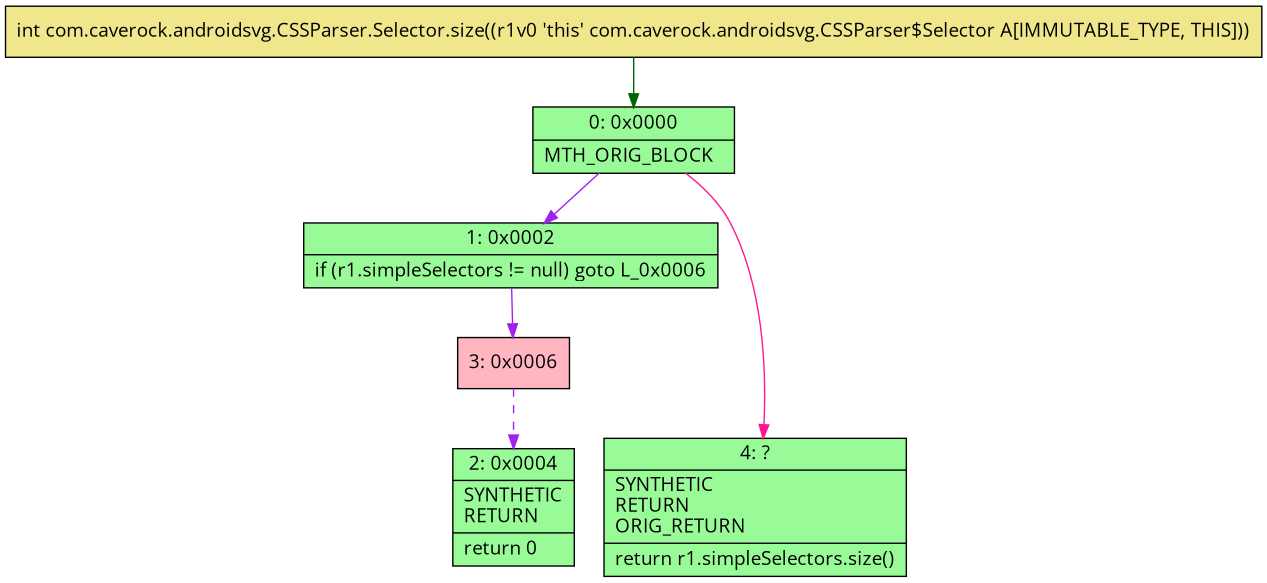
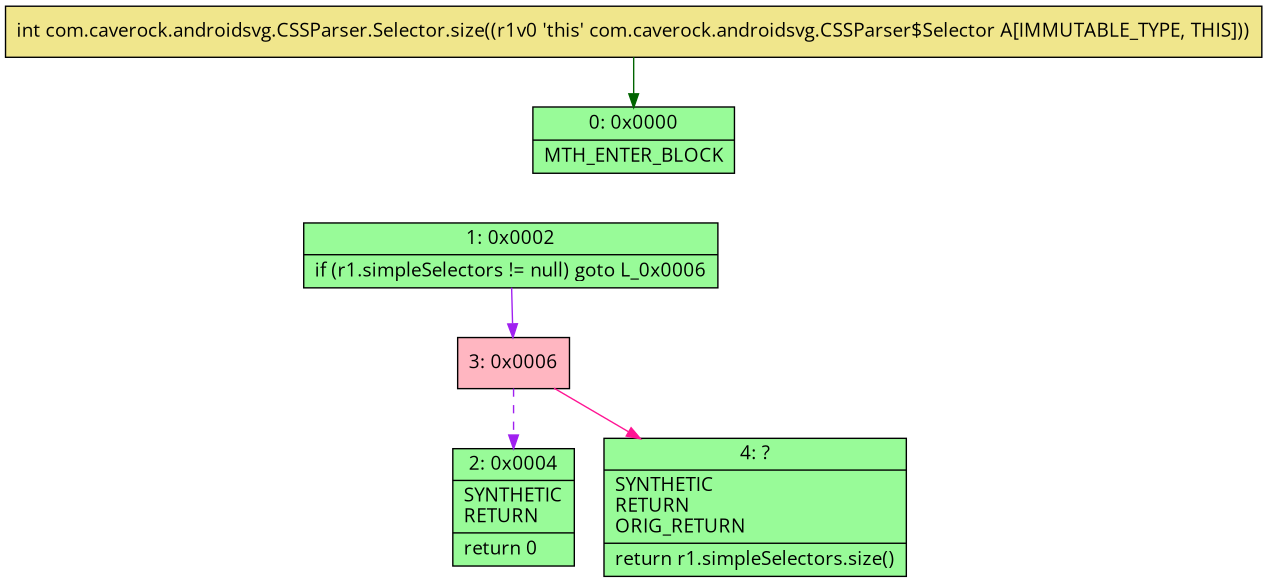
node "0: 0x0000": text "MTH_ORIG_BLOCK" -> "MTH_ENTER_BLOCK"
edge "0: 0x0000" -> "1: 0x0002": removed
edge "0: 0x0000" -> "4: ?": now "3: 0x0006" -> "4: ?"
